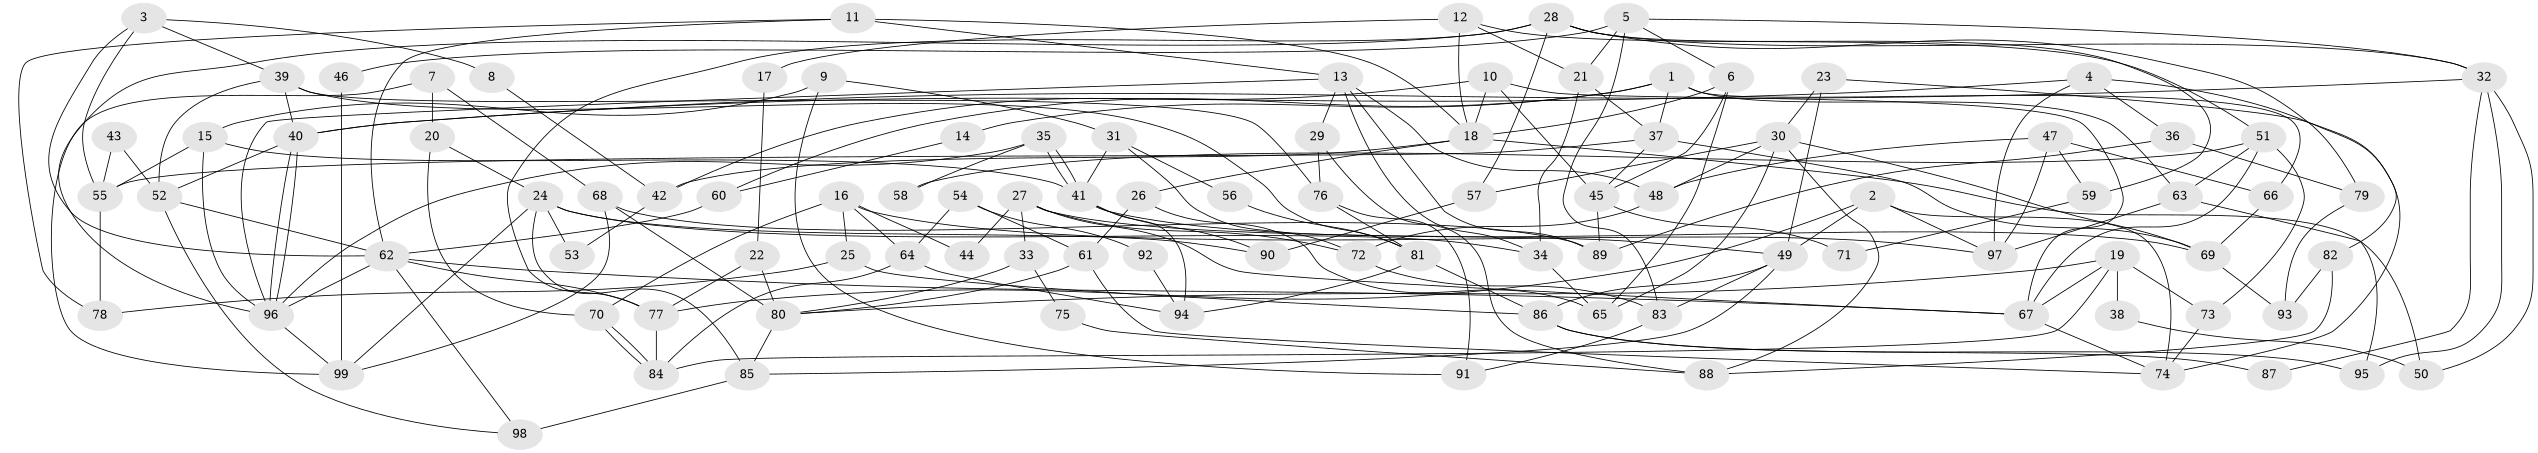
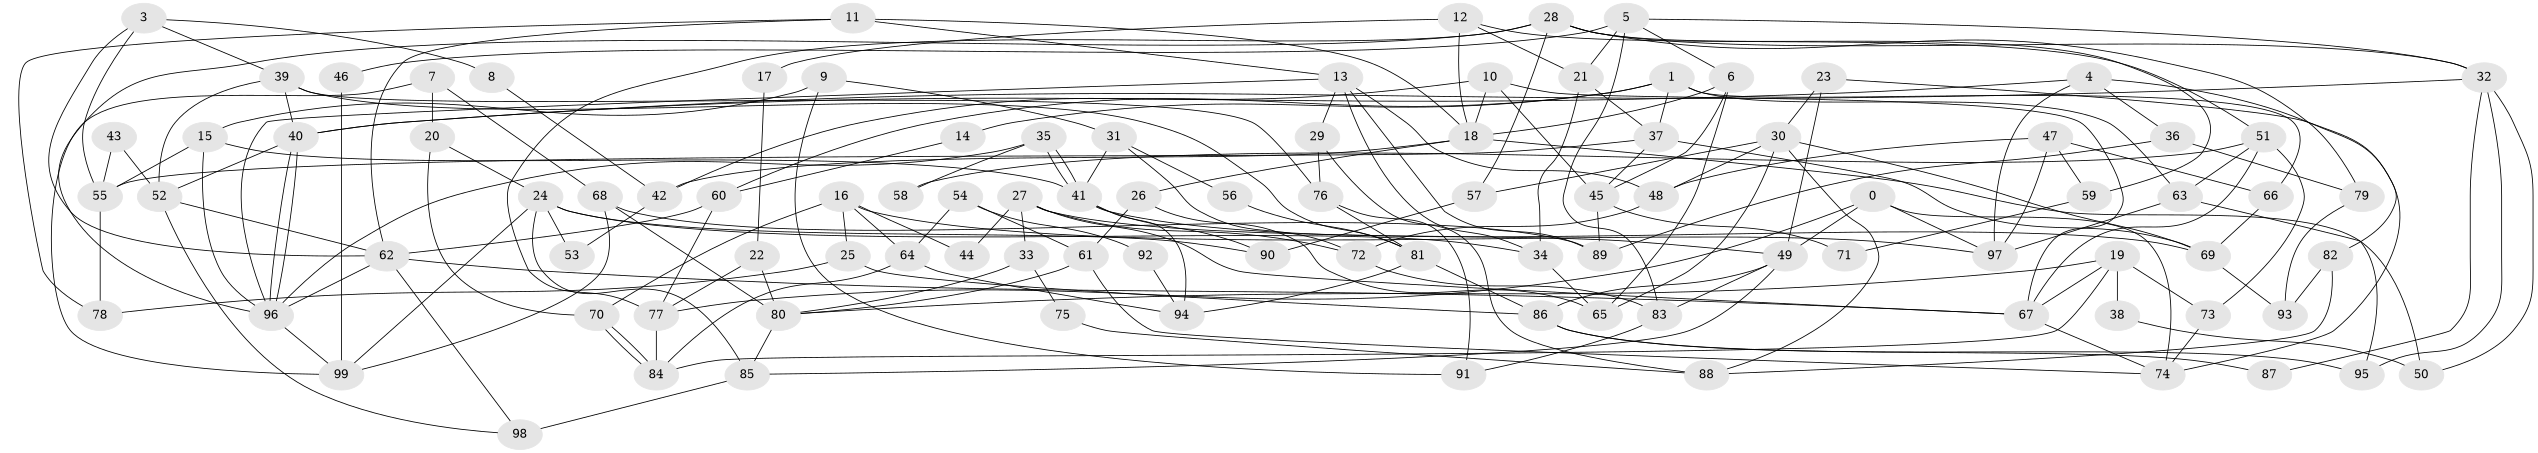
node "2": label "2" -> "0"
edge "62" -- "77": now "60" -- "77"
